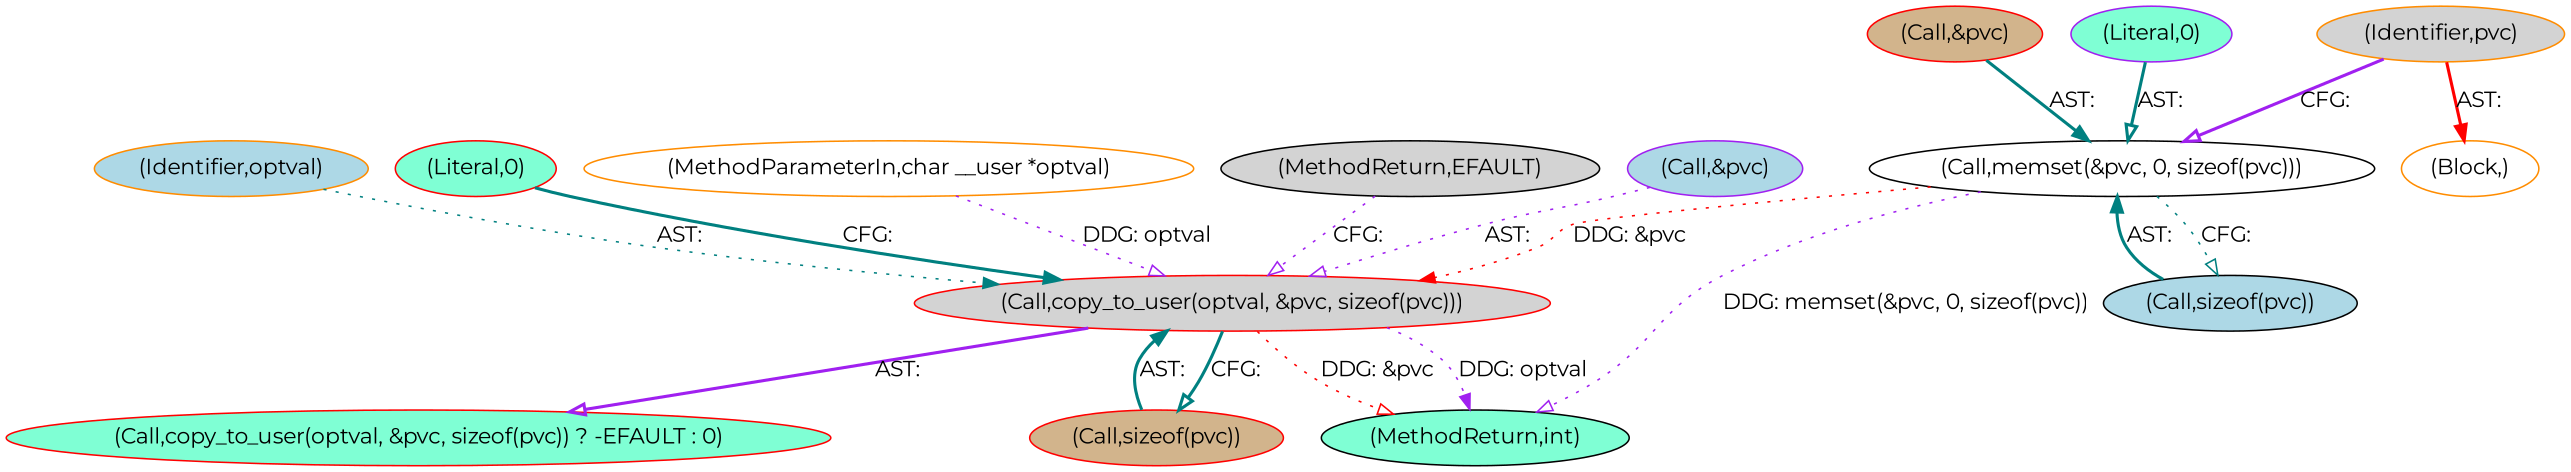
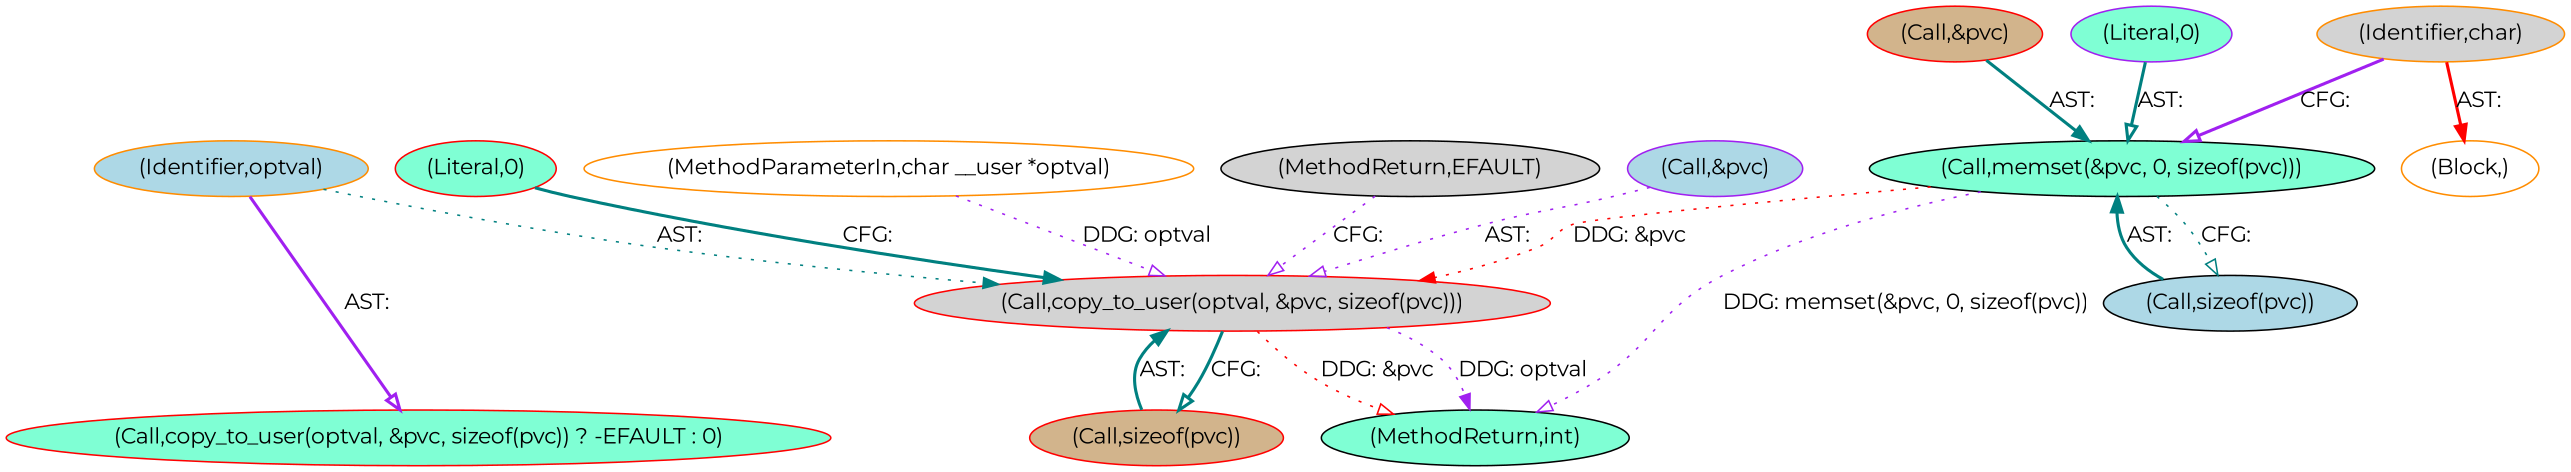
node "(Identifier,pvc)": label "(Identifier,pvc)" -> "(Identifier,char)"
node "(Call,memset(&pvc, 0, sizeof(pvc)))": fillcolor white -> aquamarine
edge "(Call,copy_to_user(optval, &pvc, sizeof(pvc)))" -> "(Call,copy_to_user(optval, &pvc, sizeof(pvc)) ? -EFAULT : 0)": now "(Identifier,optval)" -> "(Call,copy_to_user(optval, &pvc, sizeof(pvc)) ? -EFAULT : 0)"
